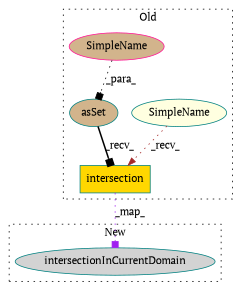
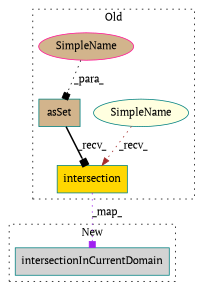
node "asSet": shape ellipse -> box
node "intersectionInCurrentDomain": shape ellipse -> box
